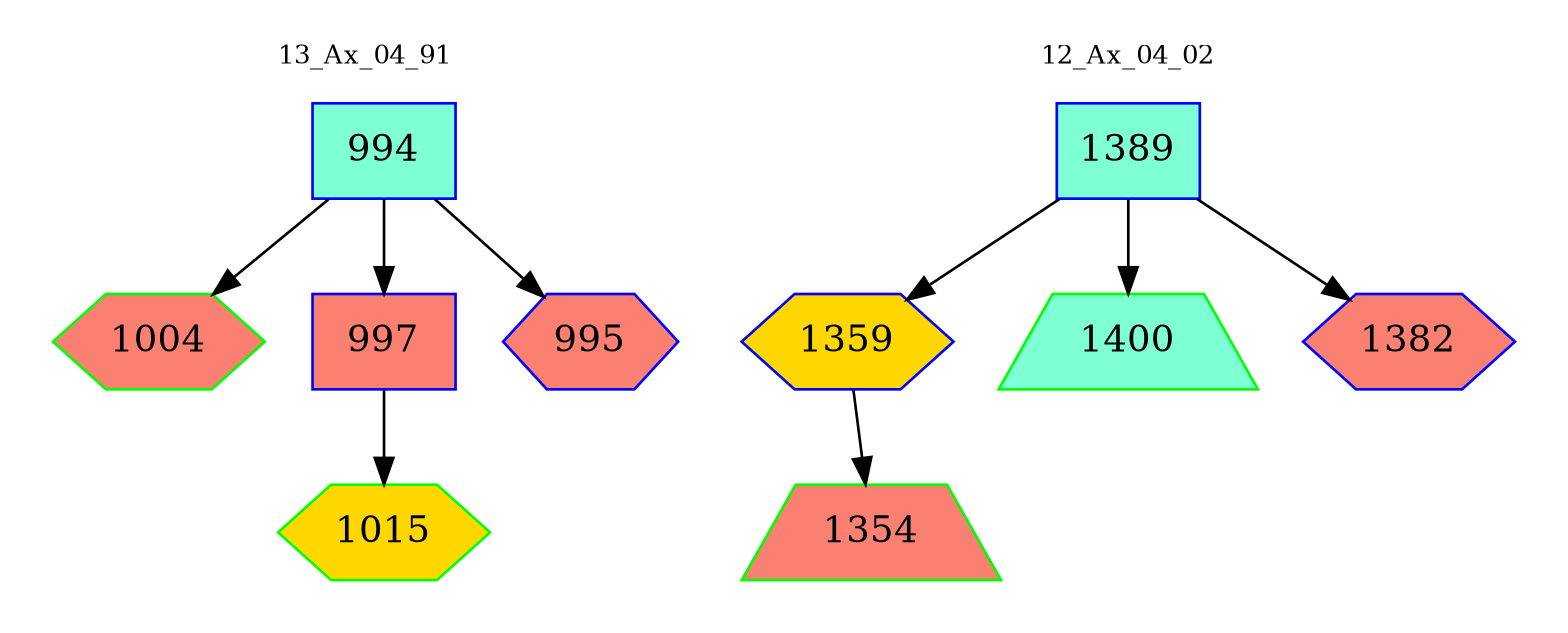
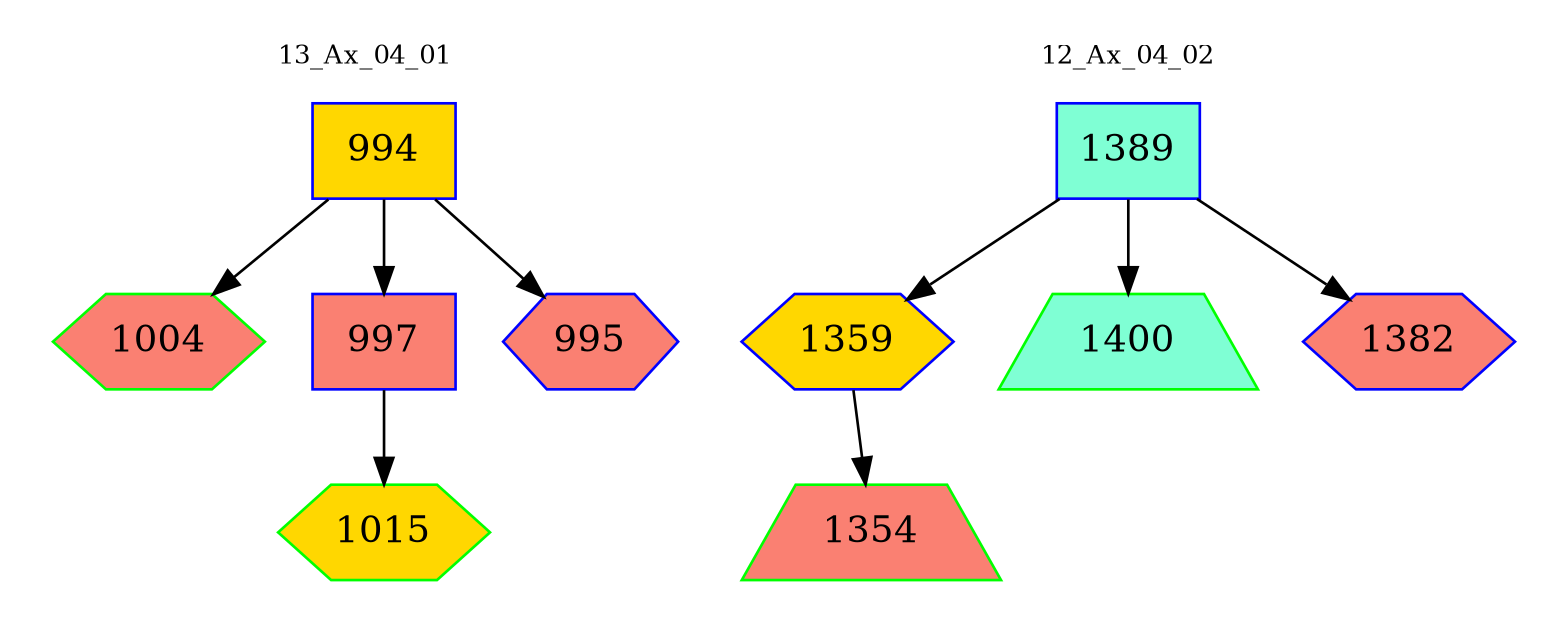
cluster "13_Ax_04_91": label "13_Ax_04_91" -> "13_Ax_04_01"
node "994": fillcolor aquamarine -> gold
